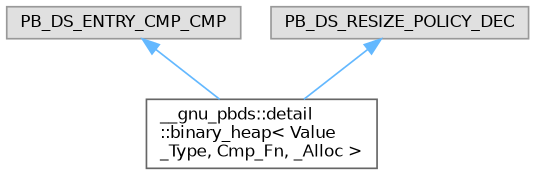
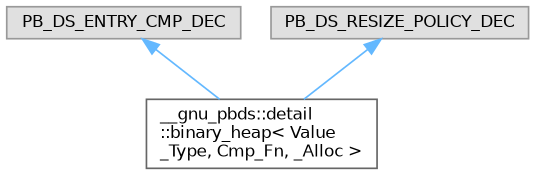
node "PB_DS_ENTRY_CMP_CMP": label "PB_DS_ENTRY_CMP_CMP" -> "PB_DS_ENTRY_CMP_DEC"
